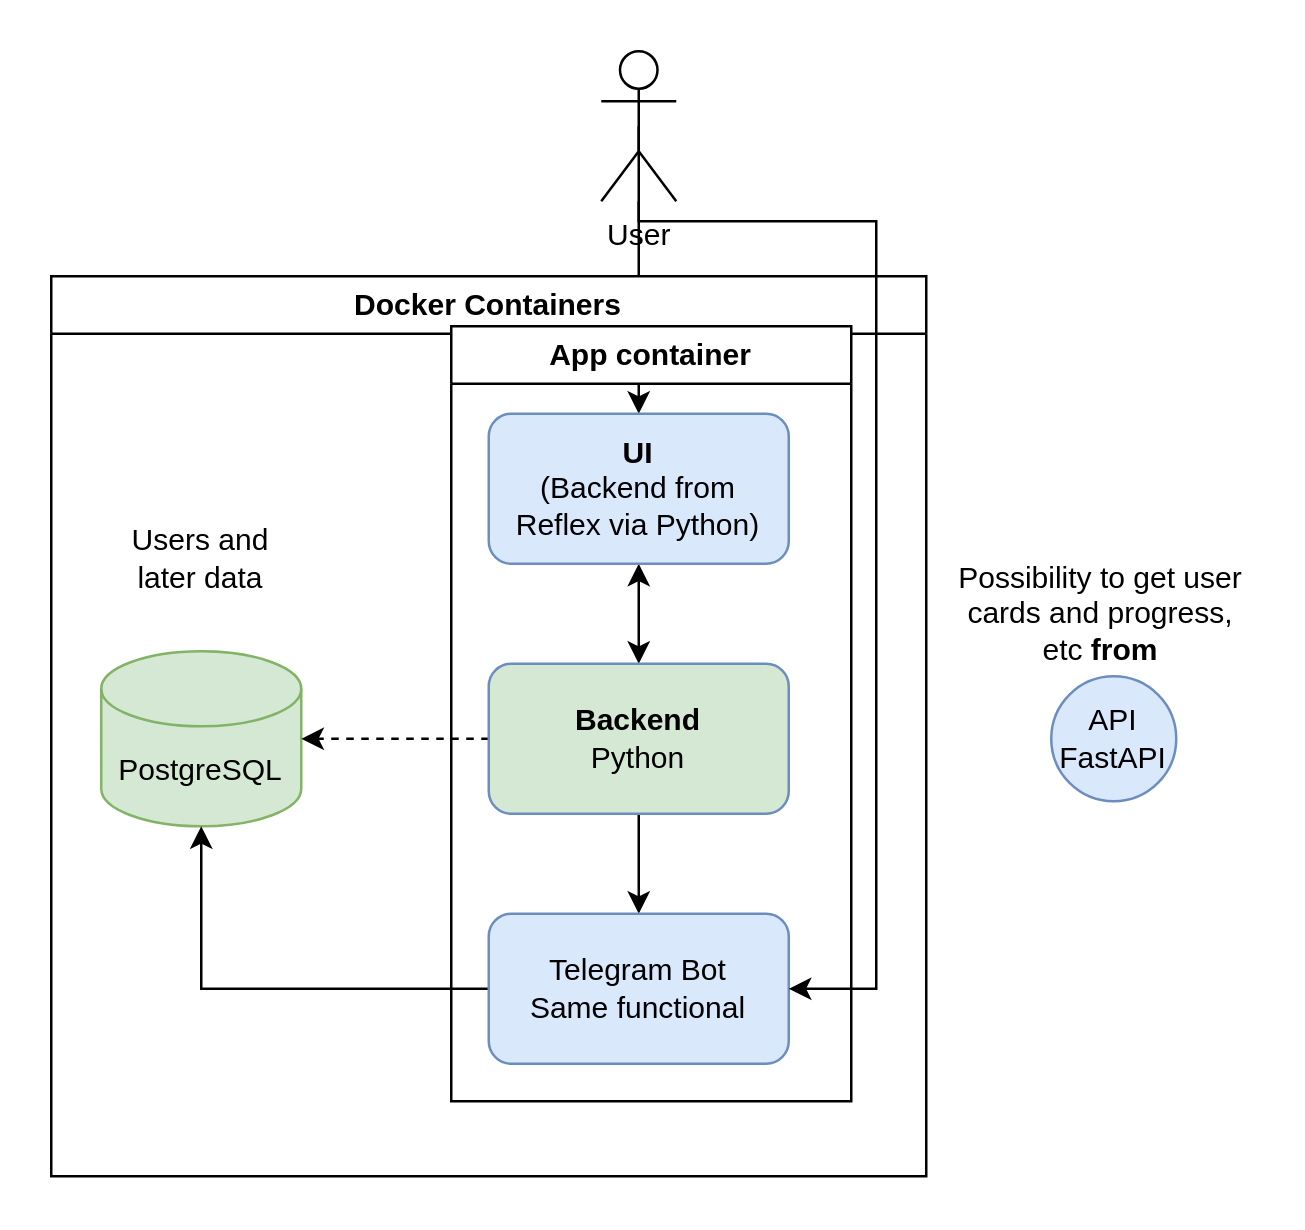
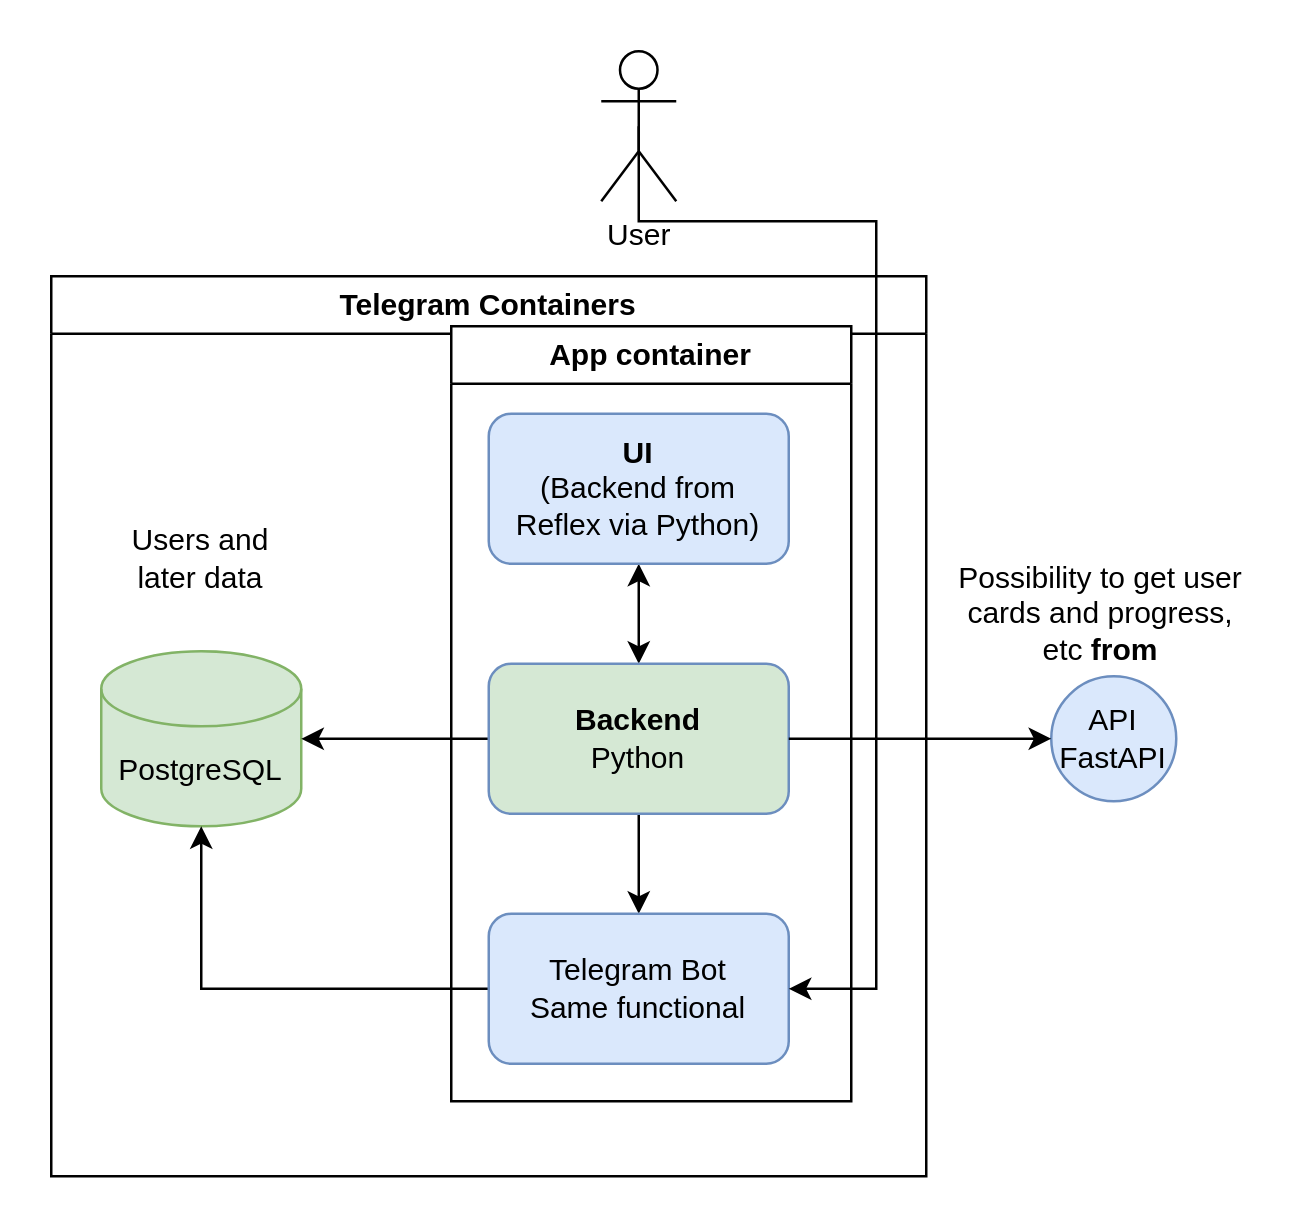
edge "User" -> "UI (Backend from Reflex via Python)": removed
node "Docker Containers": label "Docker Containers" -> "Telegram Containers"
edge "Backend Python" -> "PostgreSQL": style dashed -> solid
edge "Backend Python" -> "API FastAPI": added
